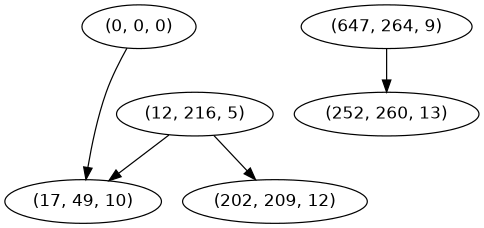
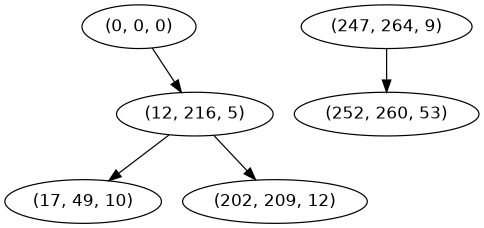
node "(647, 264, 9)": label "(647, 264, 9)" -> "(247, 264, 9)"
edge "(0, 0, 0)" -> "(17, 49, 10)": now "(0, 0, 0)" -> "(12, 216, 5)"
node "(252, 260, 13)": label "(252, 260, 13)" -> "(252, 260, 53)"
